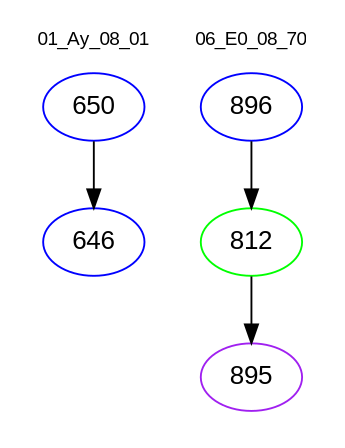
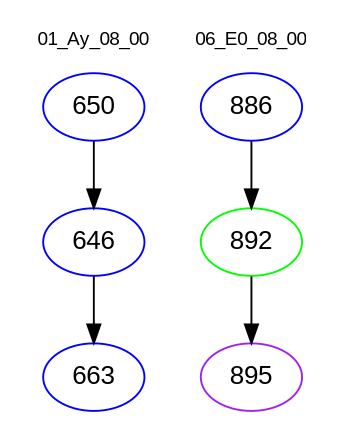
cluster "01_Ay_08_01": label "01_Ay_08_01" -> "01_Ay_08_00"
cluster "06_E0_08_70": label "06_E0_08_70" -> "06_E0_08_00"
node "896": label "896" -> "886"
node "812": label "812" -> "892"
node "663": added
